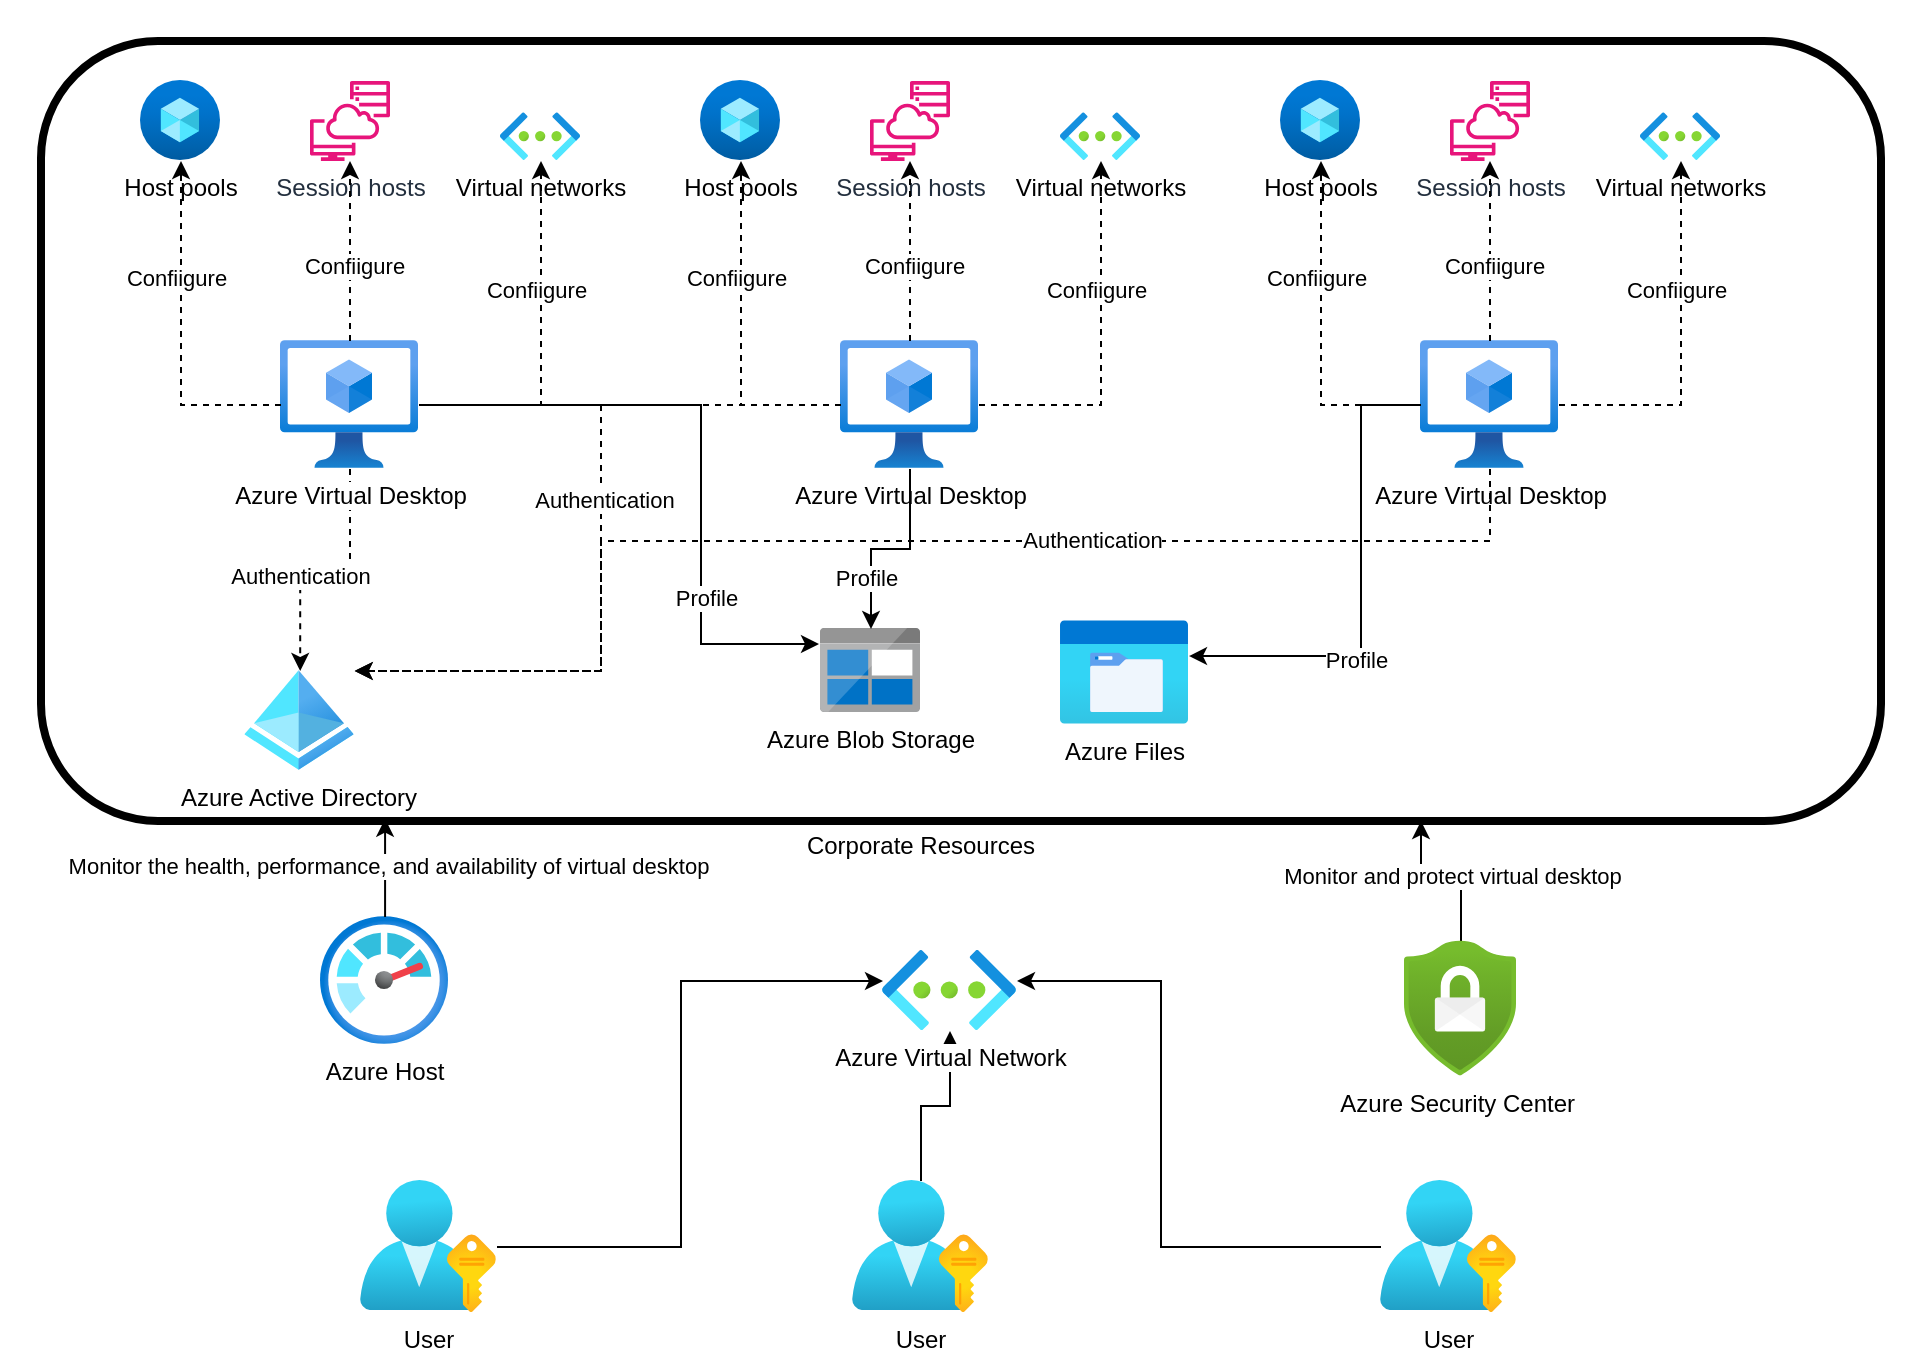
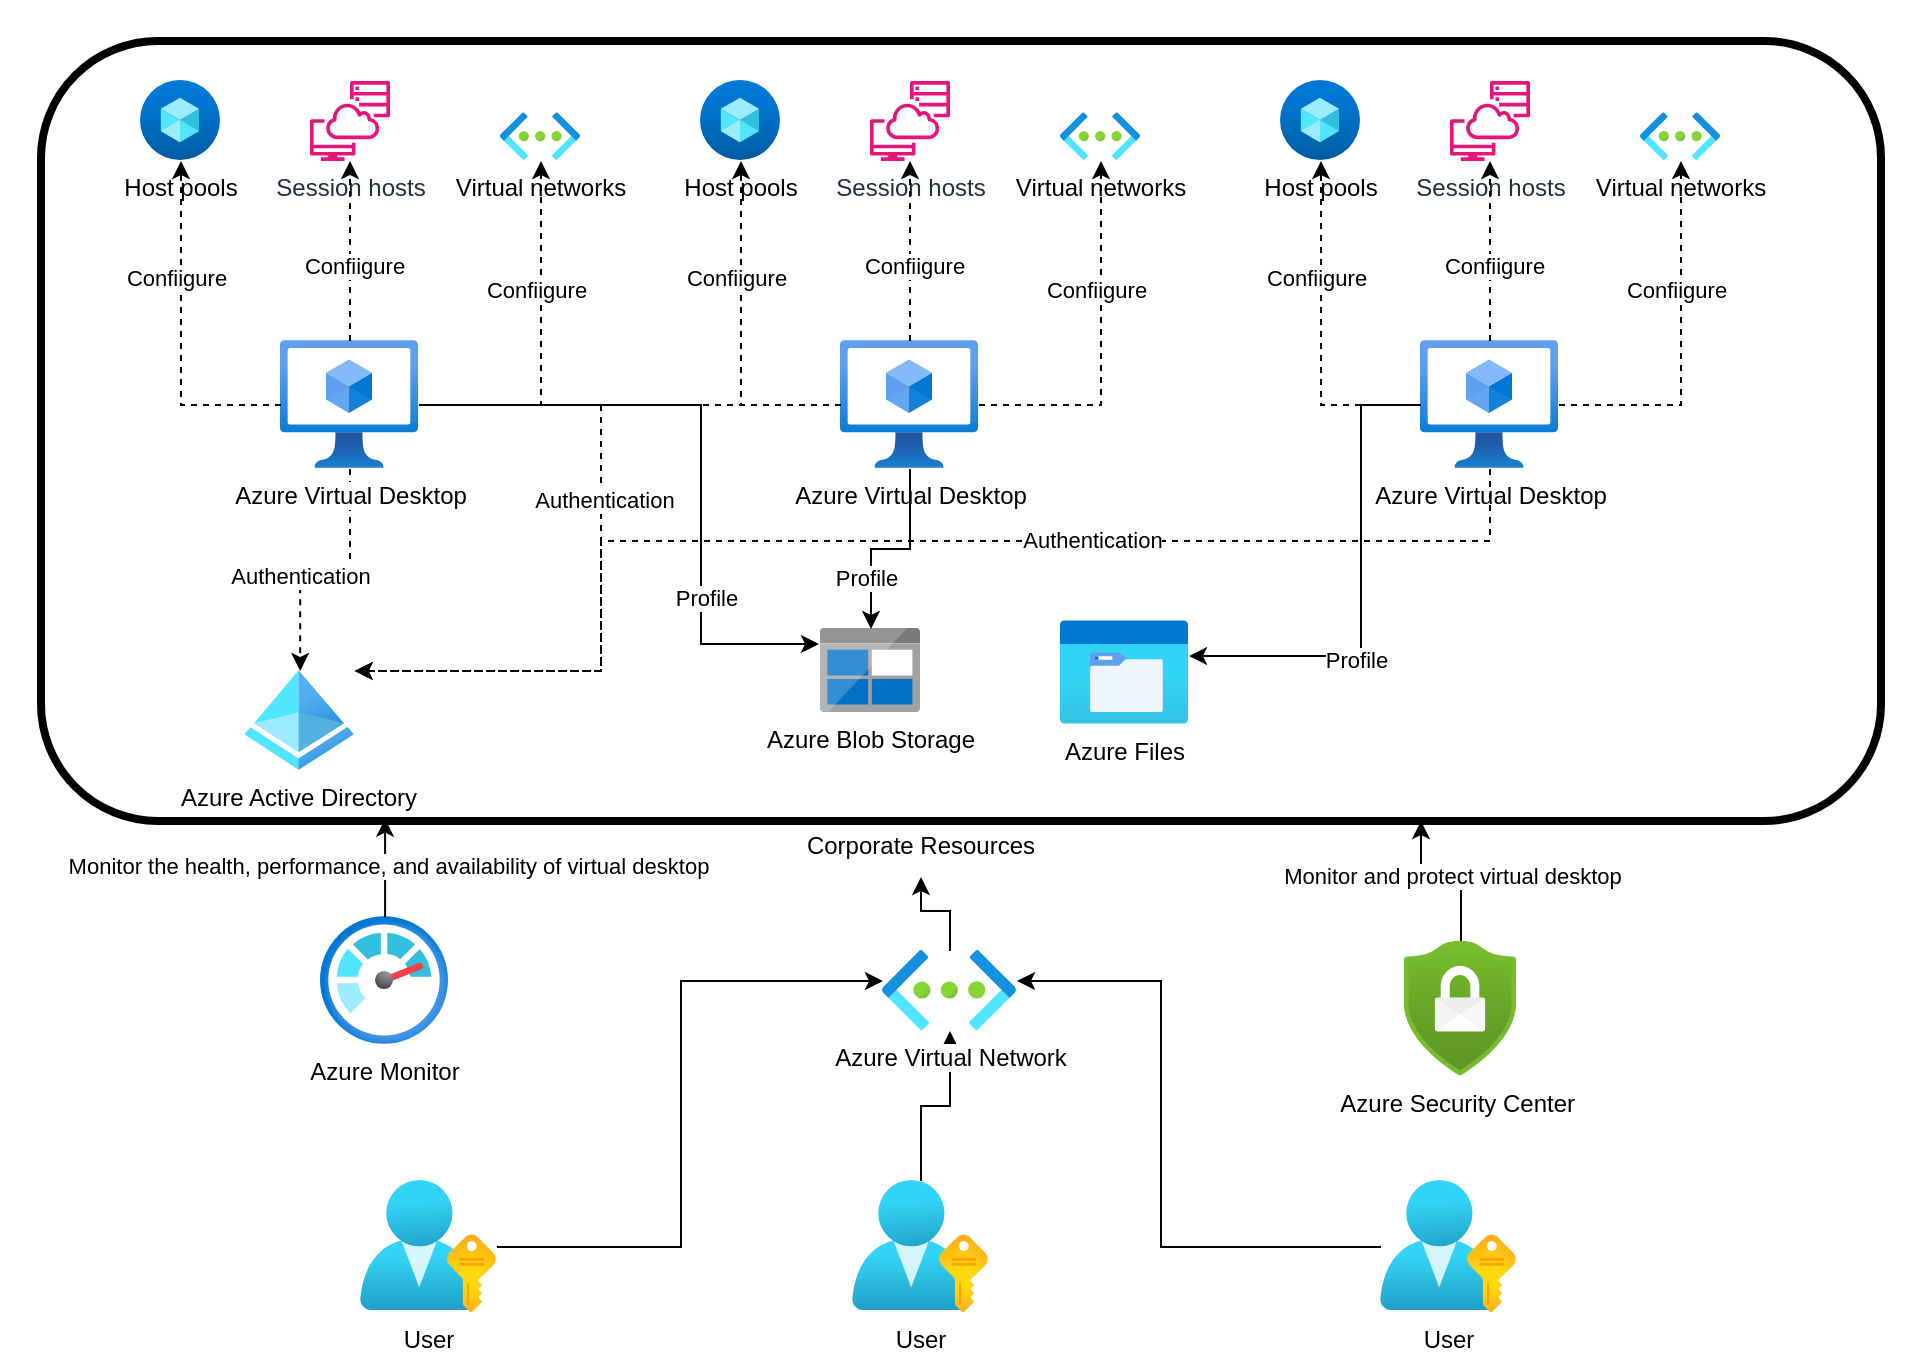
edge "Azure Virtual Network" -> "Corporate Resources": added
node "Azure Host": label "Azure Host" -> "Azure Monitor"
